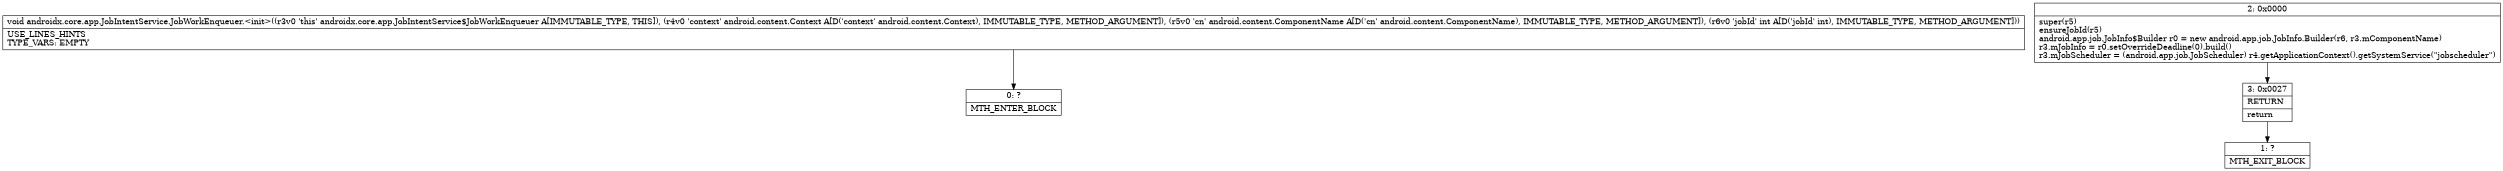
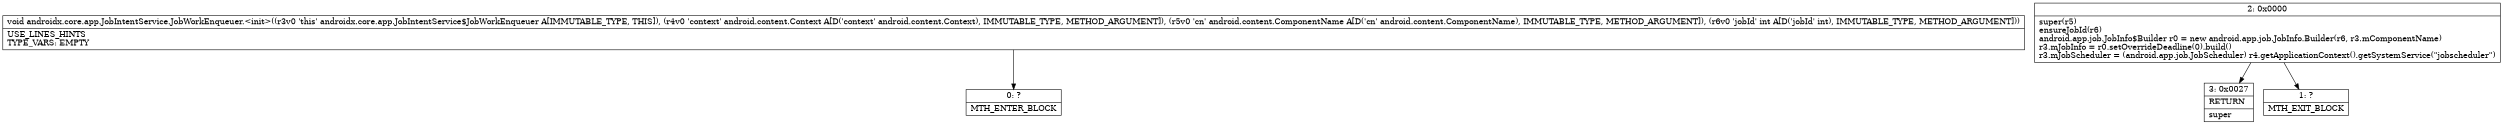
node "2: 0x0000": text "ensureJobId(r5)" -> "ensureJobId(r6)"
node "3: 0x0027": text "return" -> "super"
edge "3: 0x0027" -> "1: ?": now "2: 0x0000" -> "1: ?"
